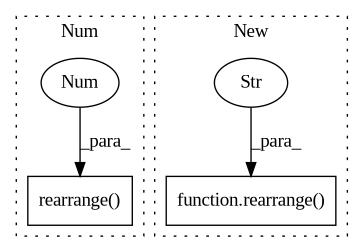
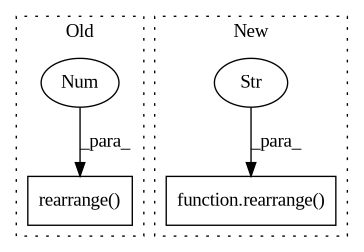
cluster "Num": label "Num" -> "Old"
